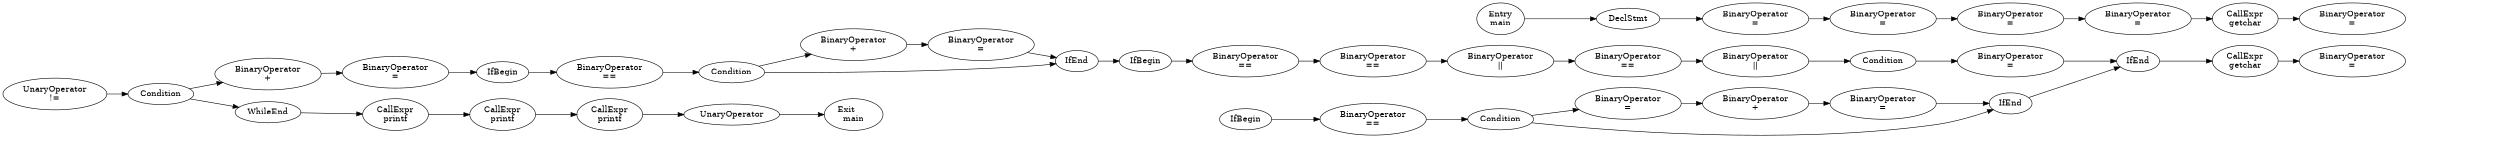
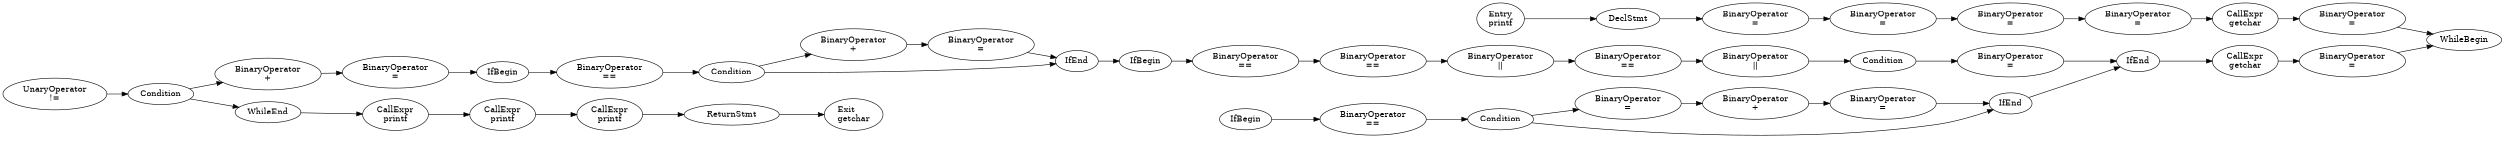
node "Entry main": label "Entry main" -> "Entry printf"
node "WhileBegin": added
node "UnaryOperator": label "UnaryOperator" -> "ReturnStmt"
node "Exit main": label "Exit main" -> "Exit getchar"
